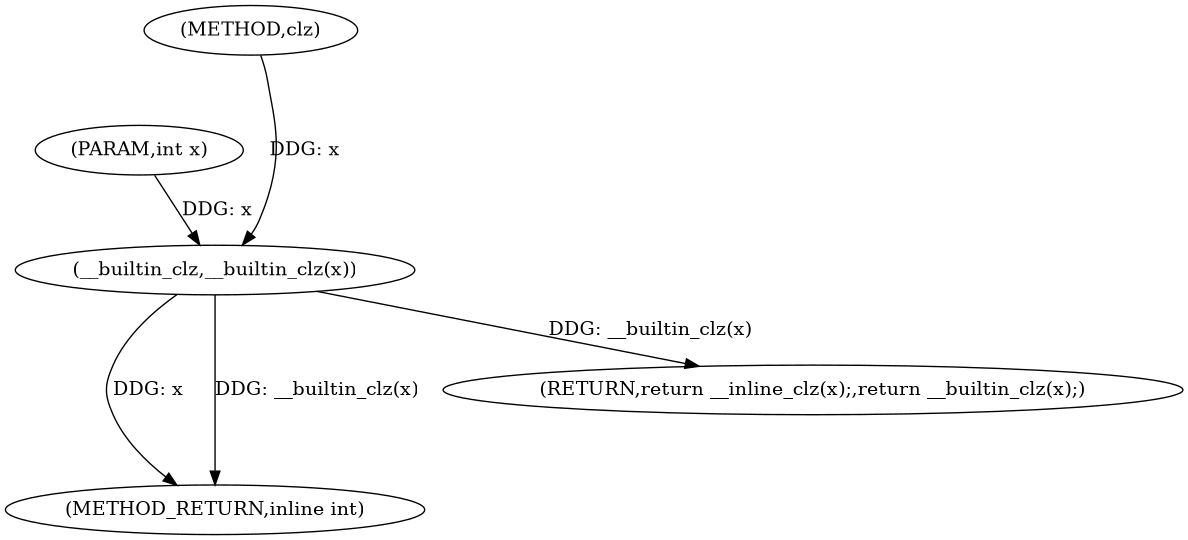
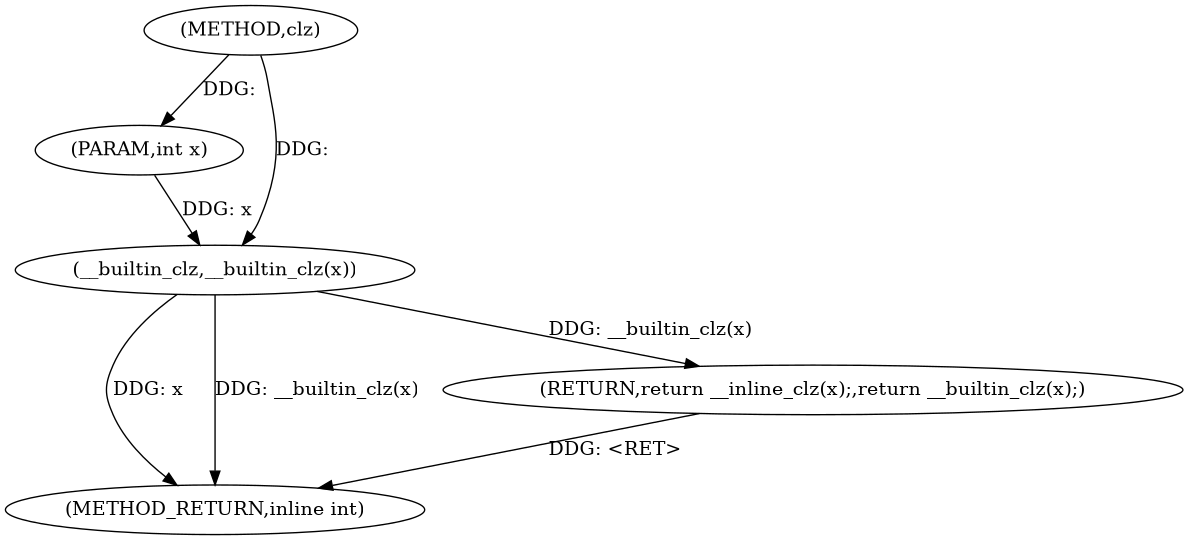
edge "(METHOD,clz)" -> "(PARAM,int x)": added, label "DDG:"
edge "(METHOD,clz)" -> "(__builtin_clz,__builtin_clz(x))": label "DDG: x" -> "DDG: "
edge "(RETURN,return __inline_clz(x);,return __builtin_clz(x);)" -> "(METHOD_RETURN,inline int)": added, label "DDG: <RET>"
